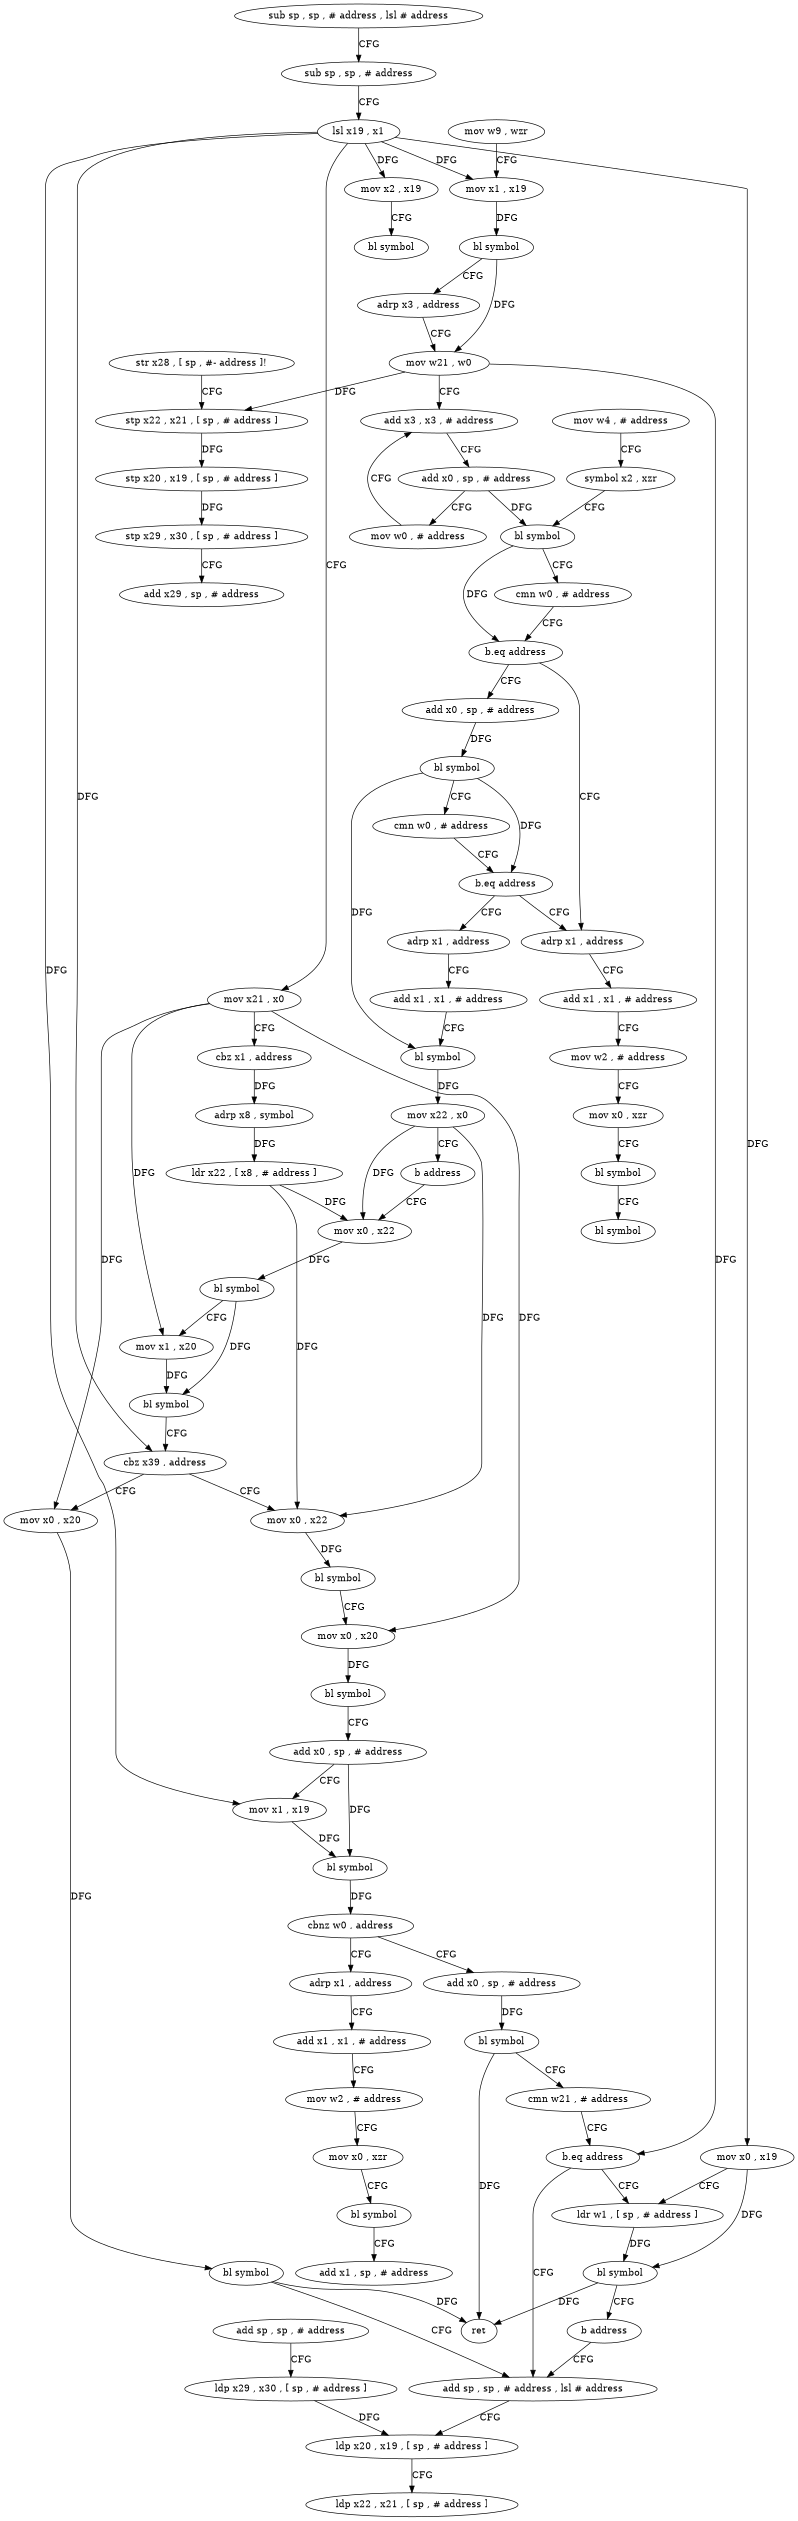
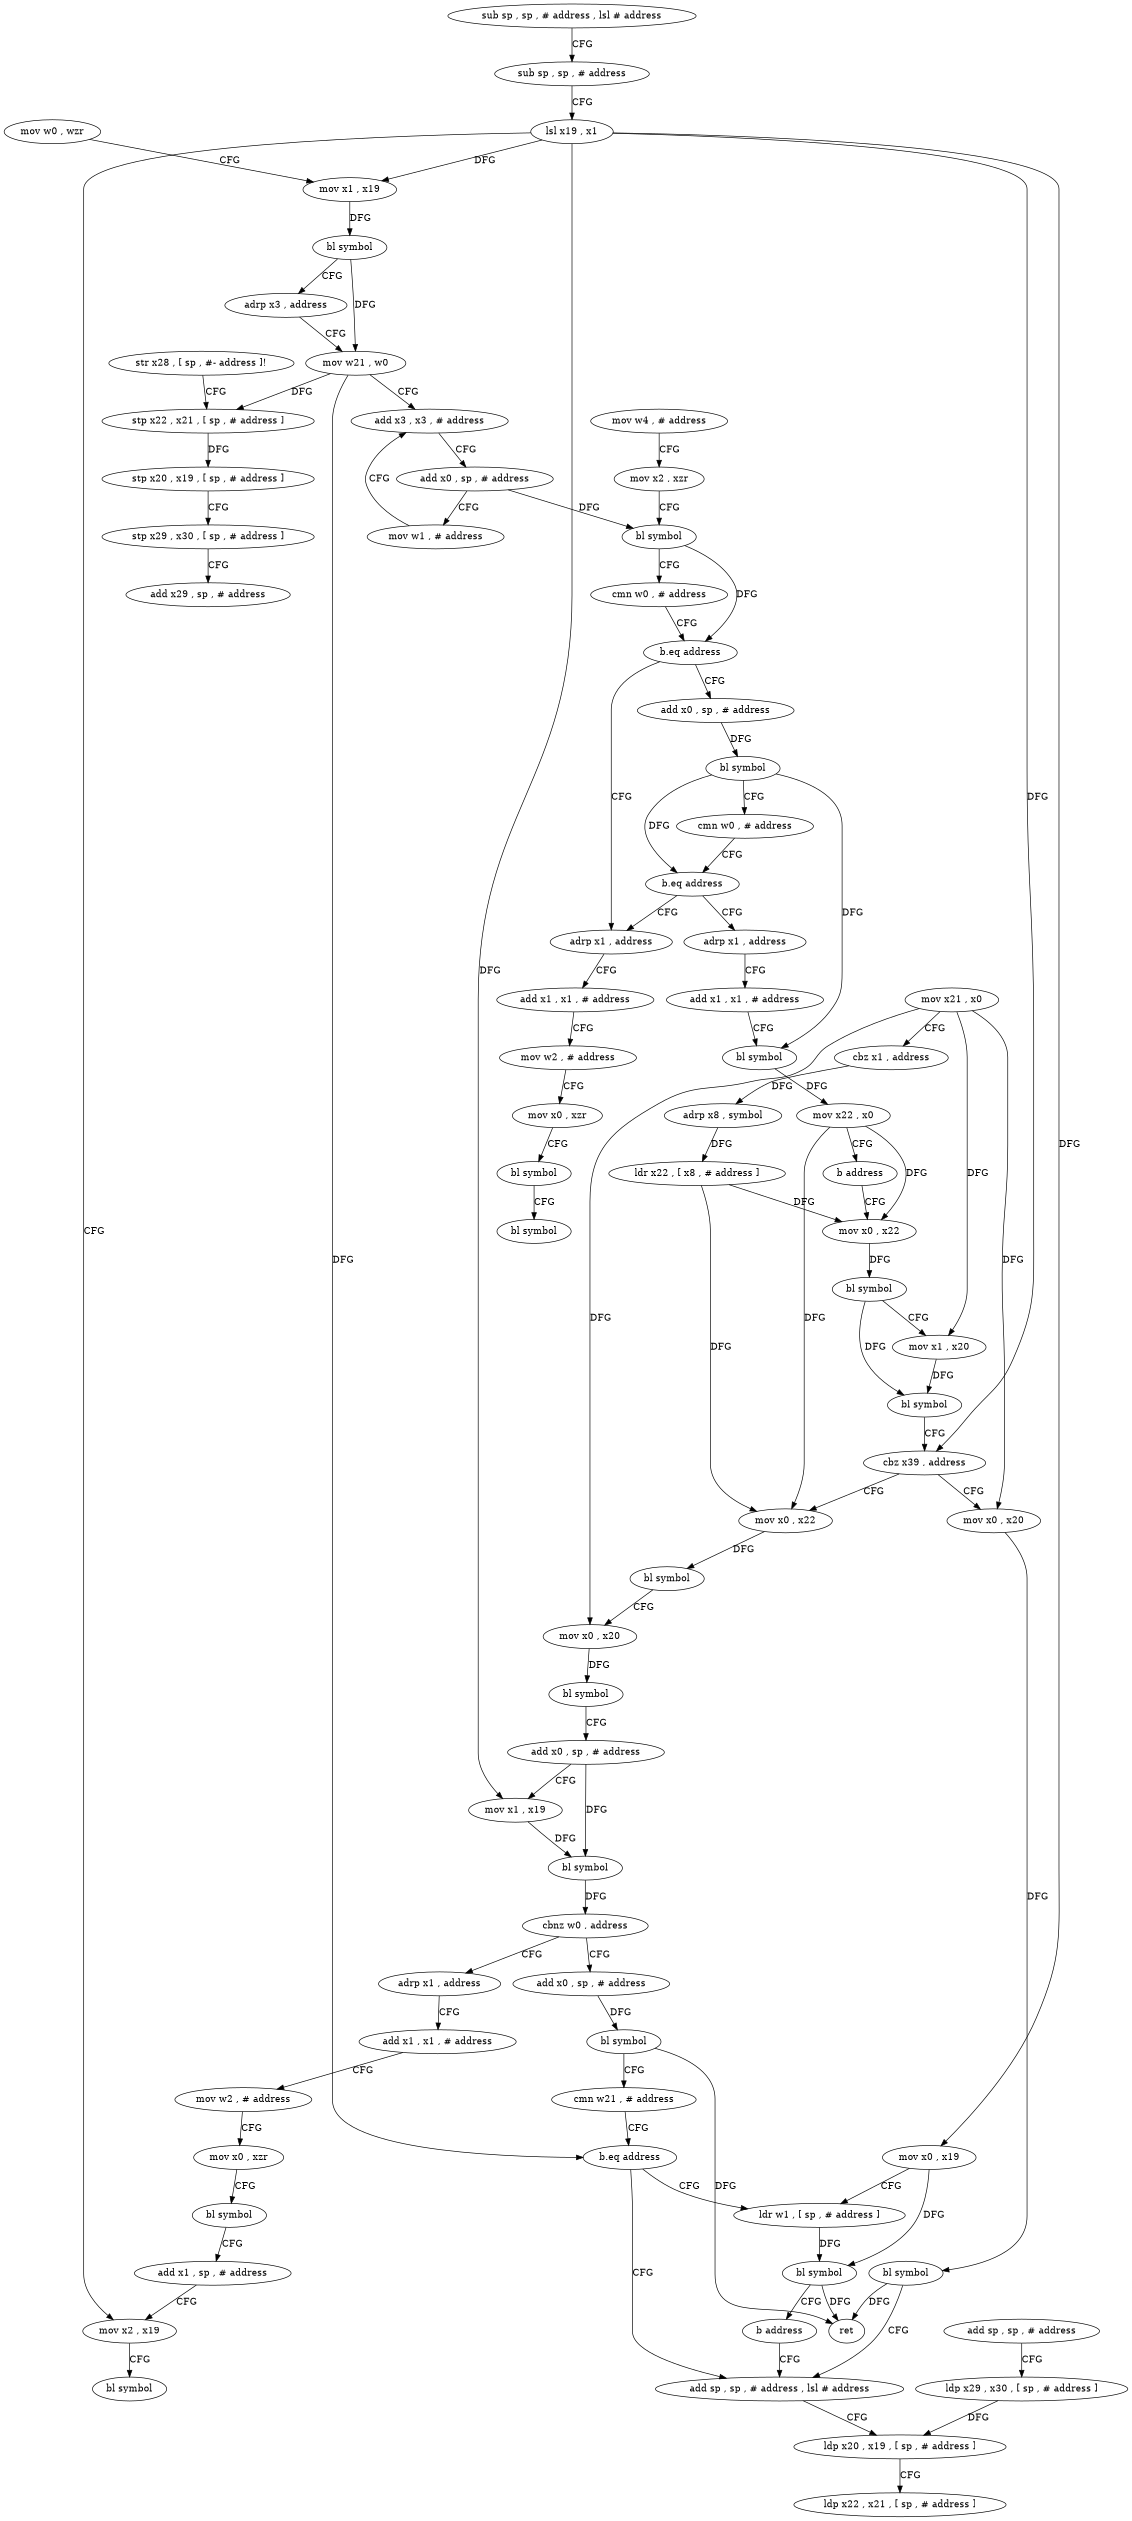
node "mov w9 , wzr": label "mov w9 , wzr" -> "mov w0 , wzr"
edge "lsl x19 , x1" -> "mov x2 , x19": label "DFG" -> "CFG"
node "symbol x2 , xzr": label "symbol x2 , xzr" -> "mov x2 , xzr"
edge "stp x20 , x19 , [ sp , # address ]" -> "stp x29 , x30 , [ sp , # address ]": label "DFG" -> "CFG"
node "mov w0 , # address": label "mov w0 , # address" -> "mov w1 , # address"
edge "lsl x19 , x1" -> "mov x21 , x0": removed, label "CFG"
edge "add x1 , sp , # address" -> "mov x2 , x19": added, label "CFG"
